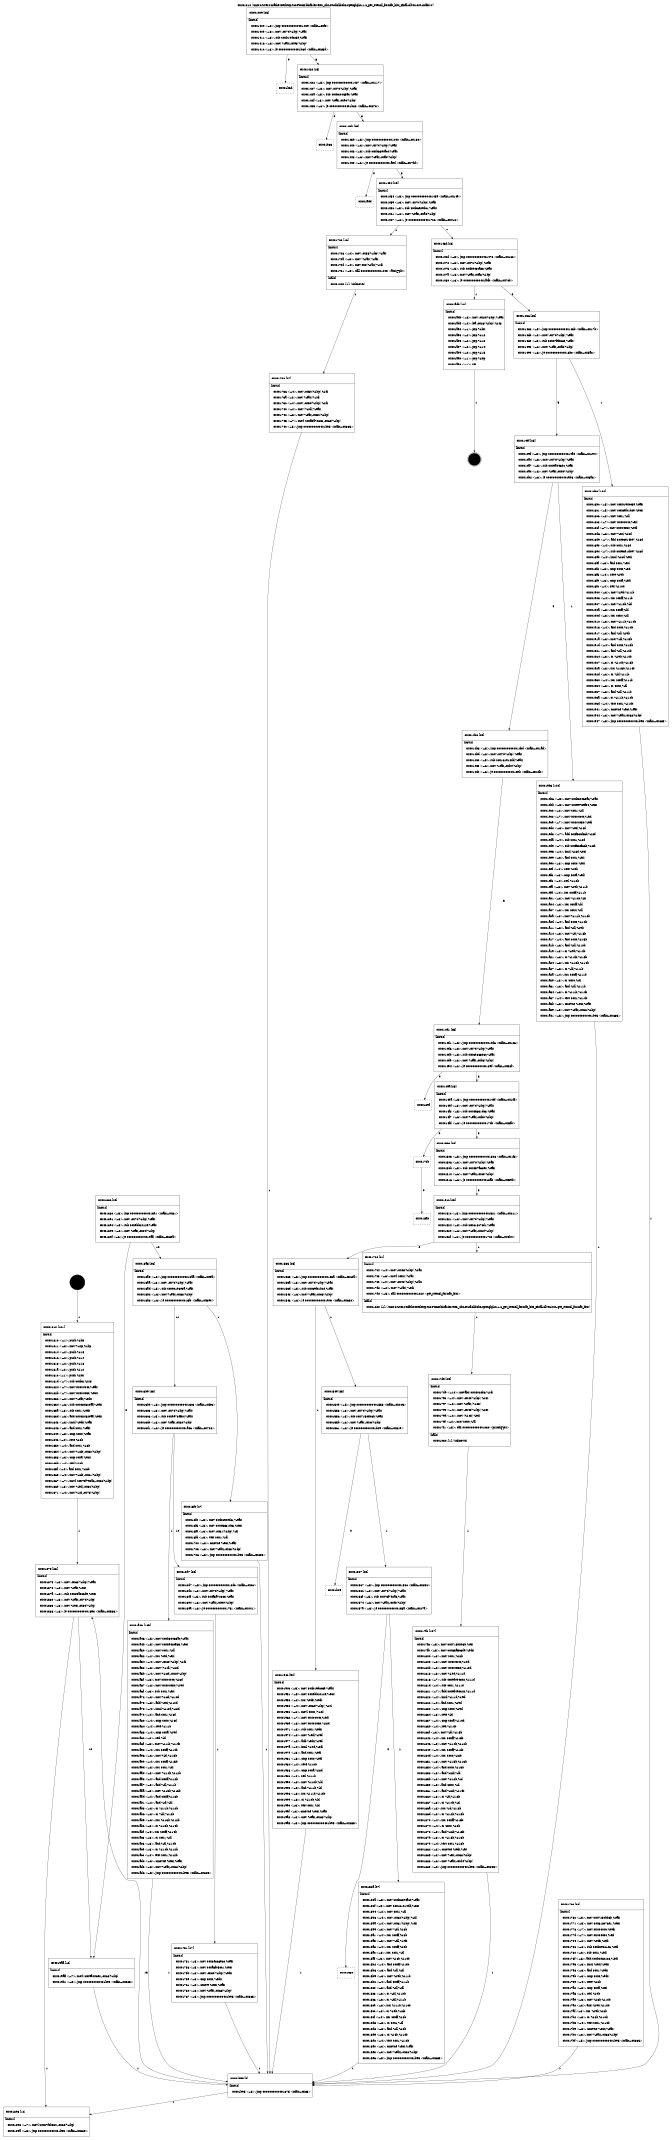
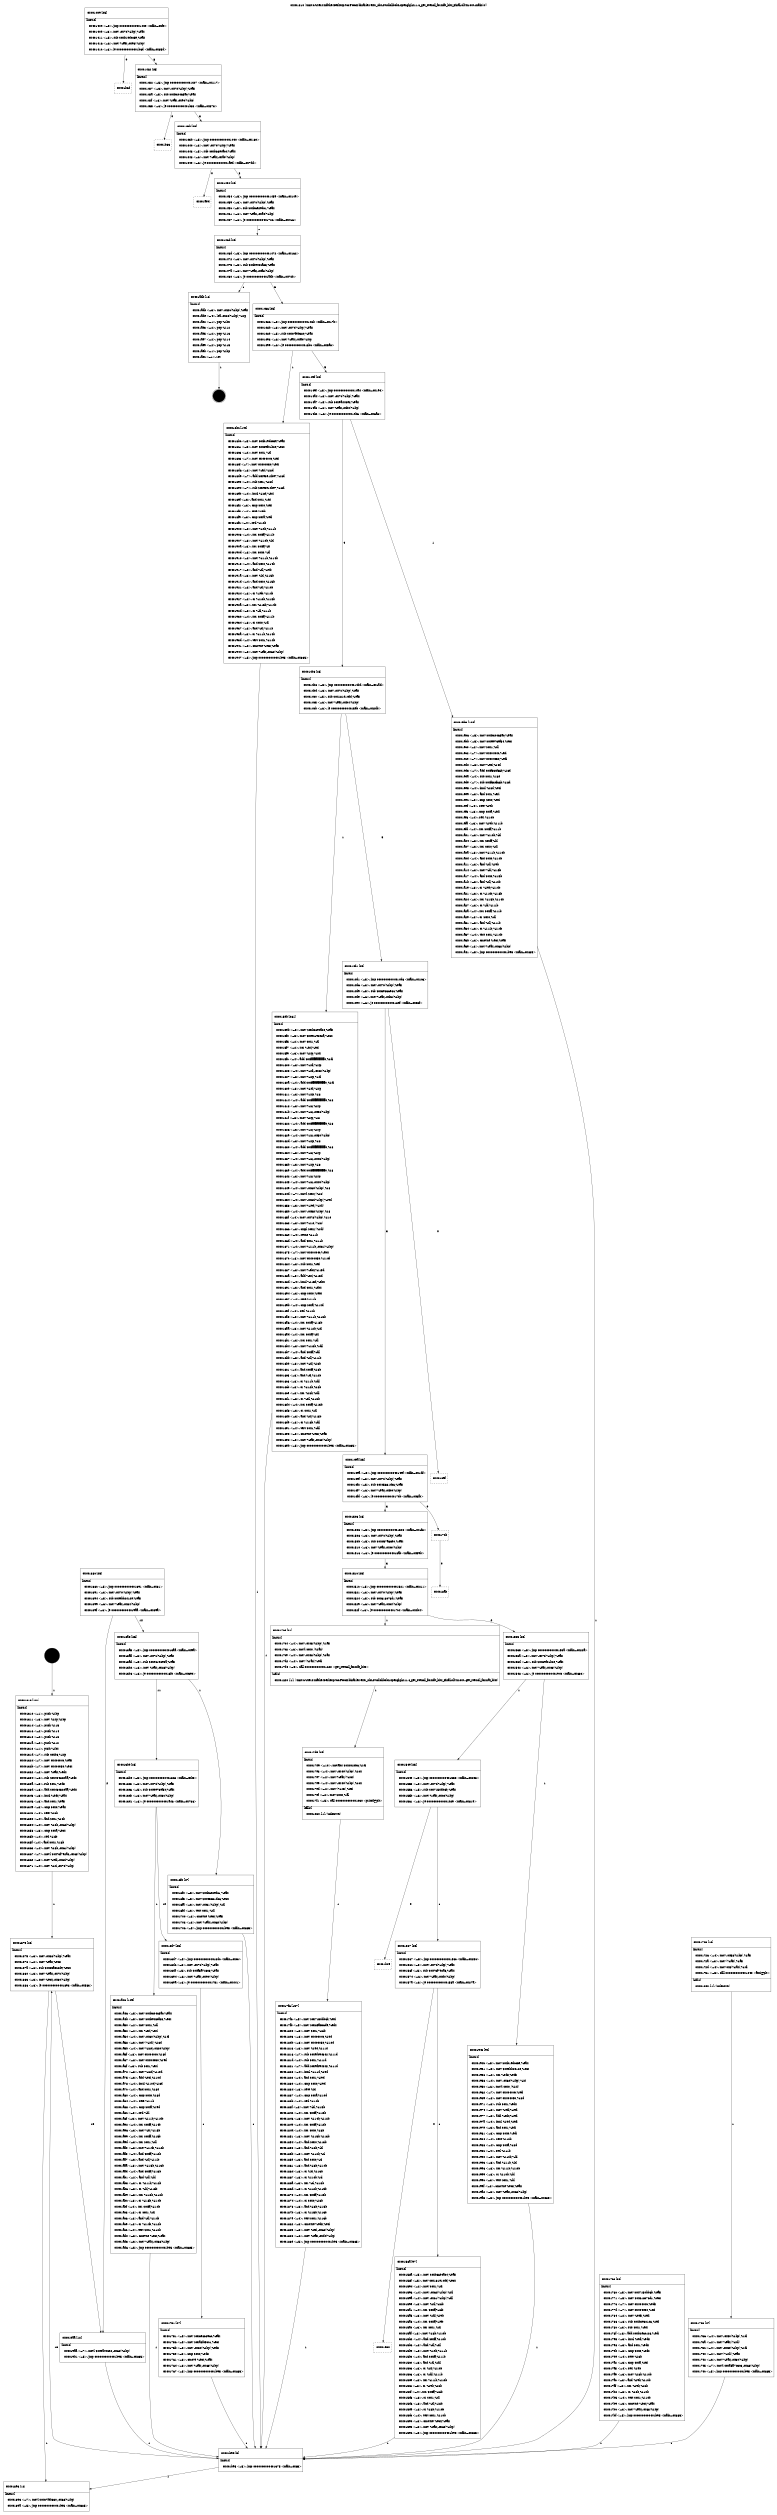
edge "0x401454 [25]" -> "0x401726 [16]": removed, label "1"
node "0x4015eb [261]": added
